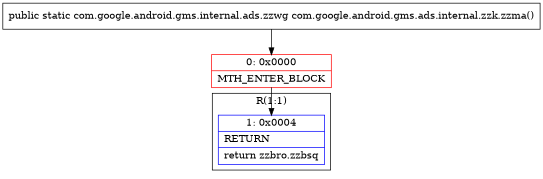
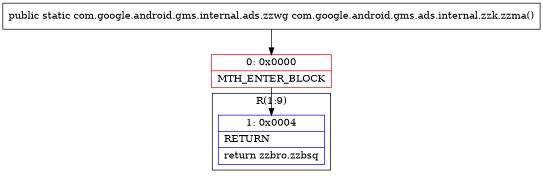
cluster "R(1:1)": label "R(1:1)" -> "R(1:9)"
